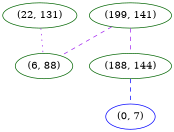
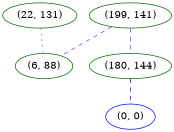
node "(188, 144)": label "(188, 144)" -> "(180, 144)"
node "(0, 7)": label "(0, 7)" -> "(0, 0)"
